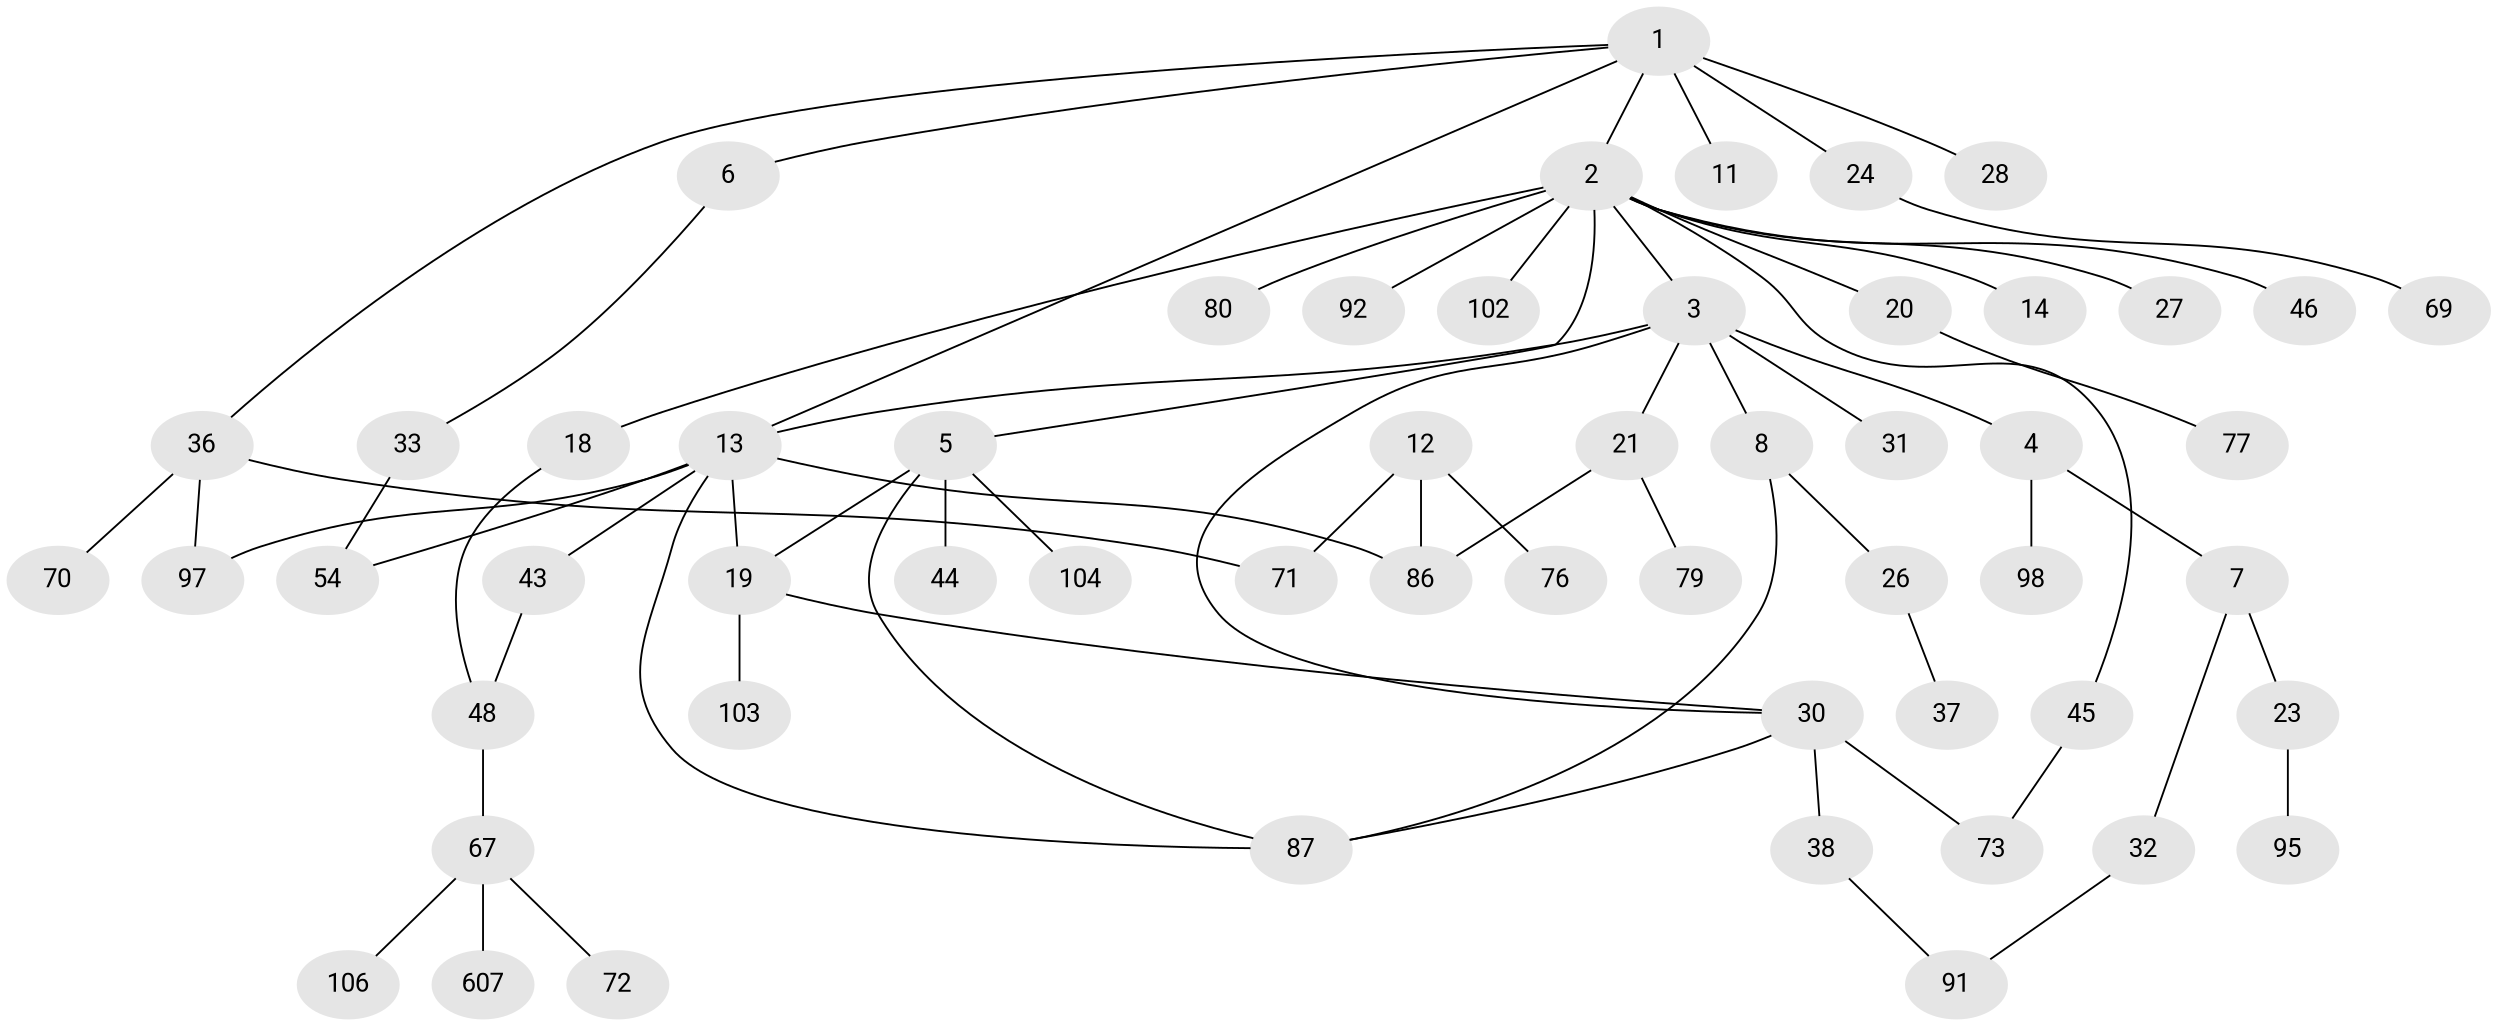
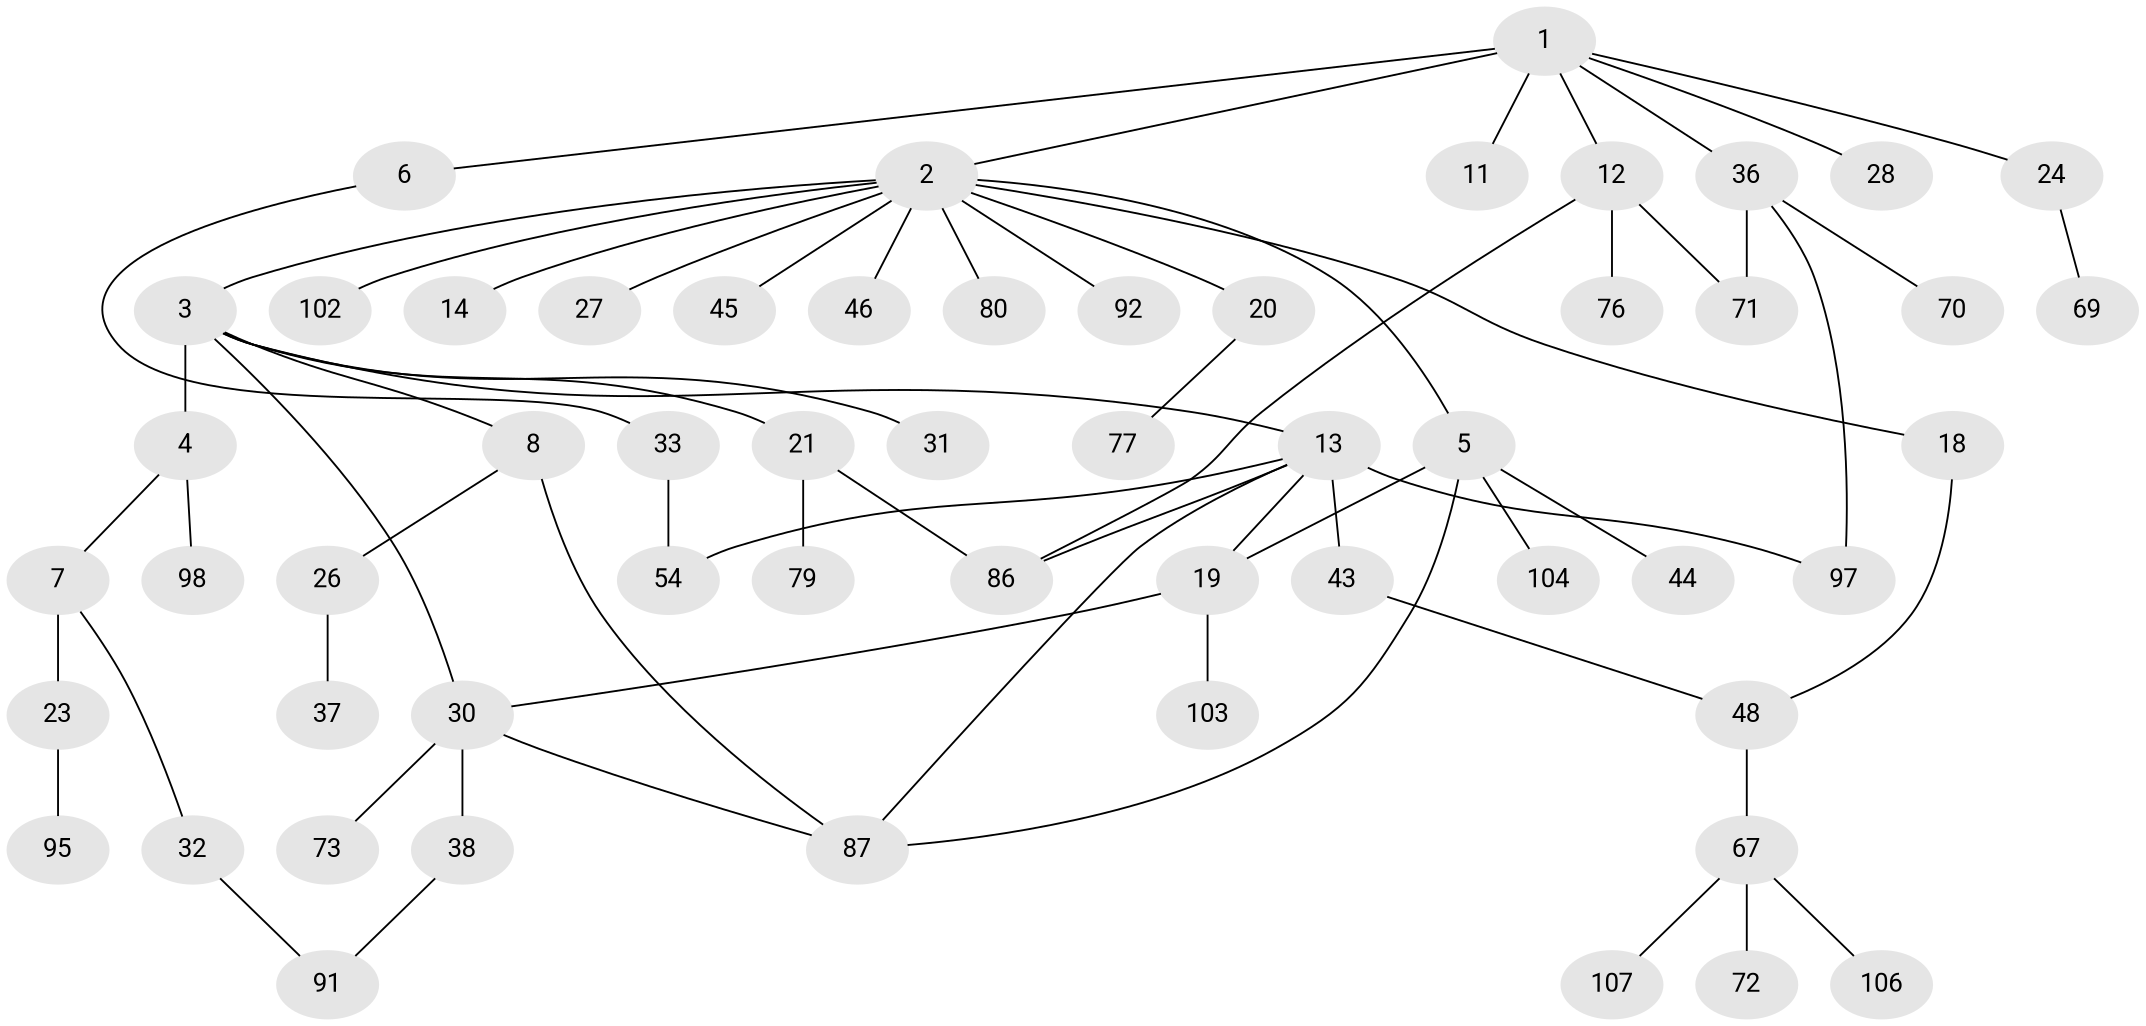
edge "1" -- "13": now "1" -- "12"
edge "45" -- "73": removed
node "607": label "607" -> "107"
